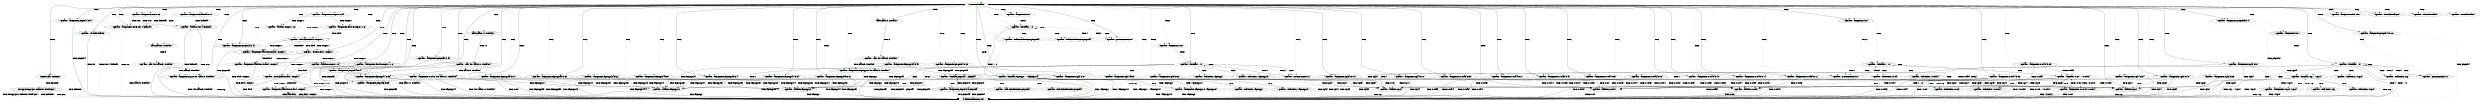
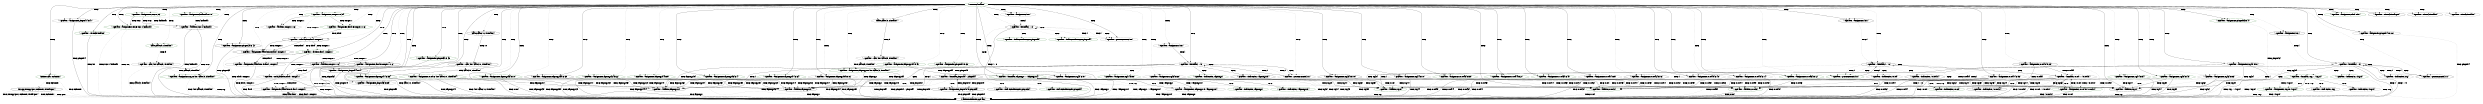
node "(METHOD_RETURN,void)": label "(METHOD_RETURN,void)" -> "(METHOD_RETURN,operator)"
